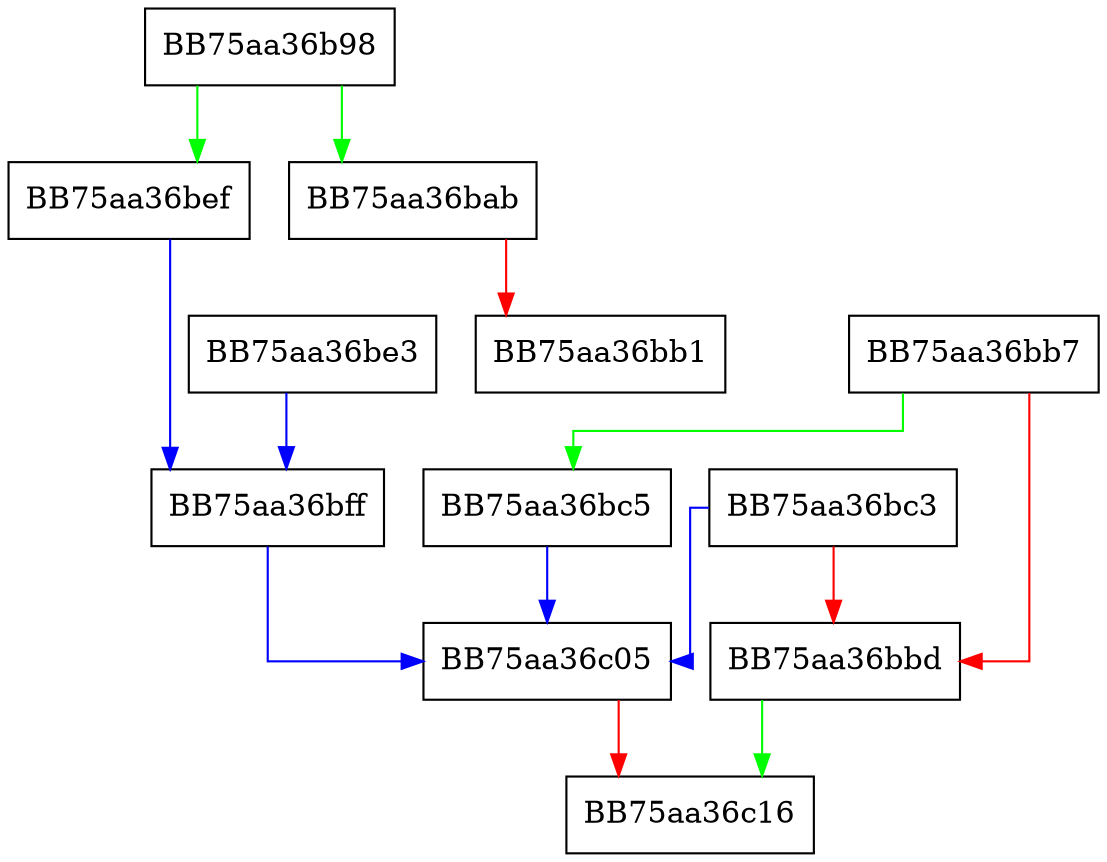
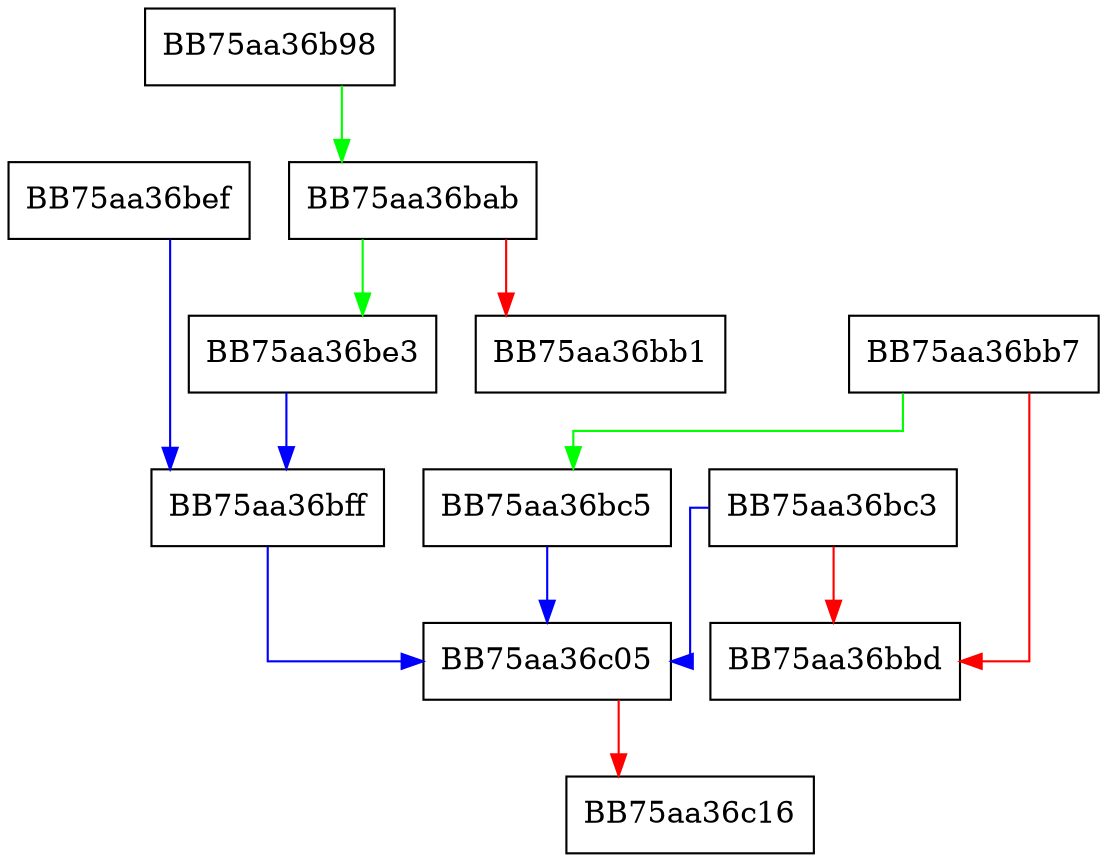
edge "BB75aa36b98" -> "BB75aa36bef": removed
edge "BB75aa36bab" -> "BB75aa36be3": added
edge "BB75aa36bbd" -> "BB75aa36c16": removed
